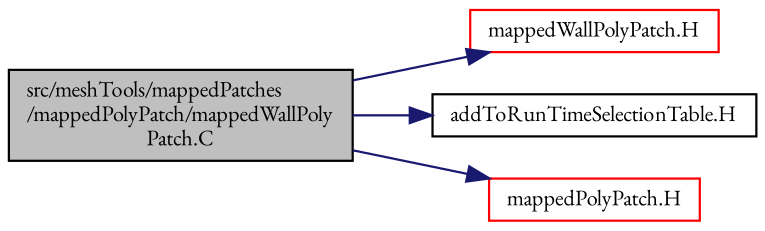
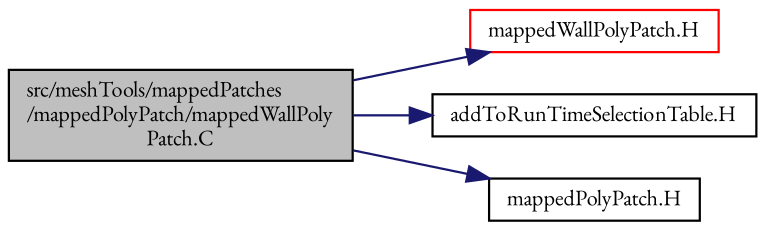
node "mappedPolyPatch.H": color red -> black
